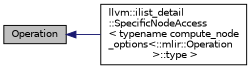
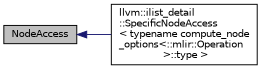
node "Operation": label "Operation" -> "NodeAccess"
